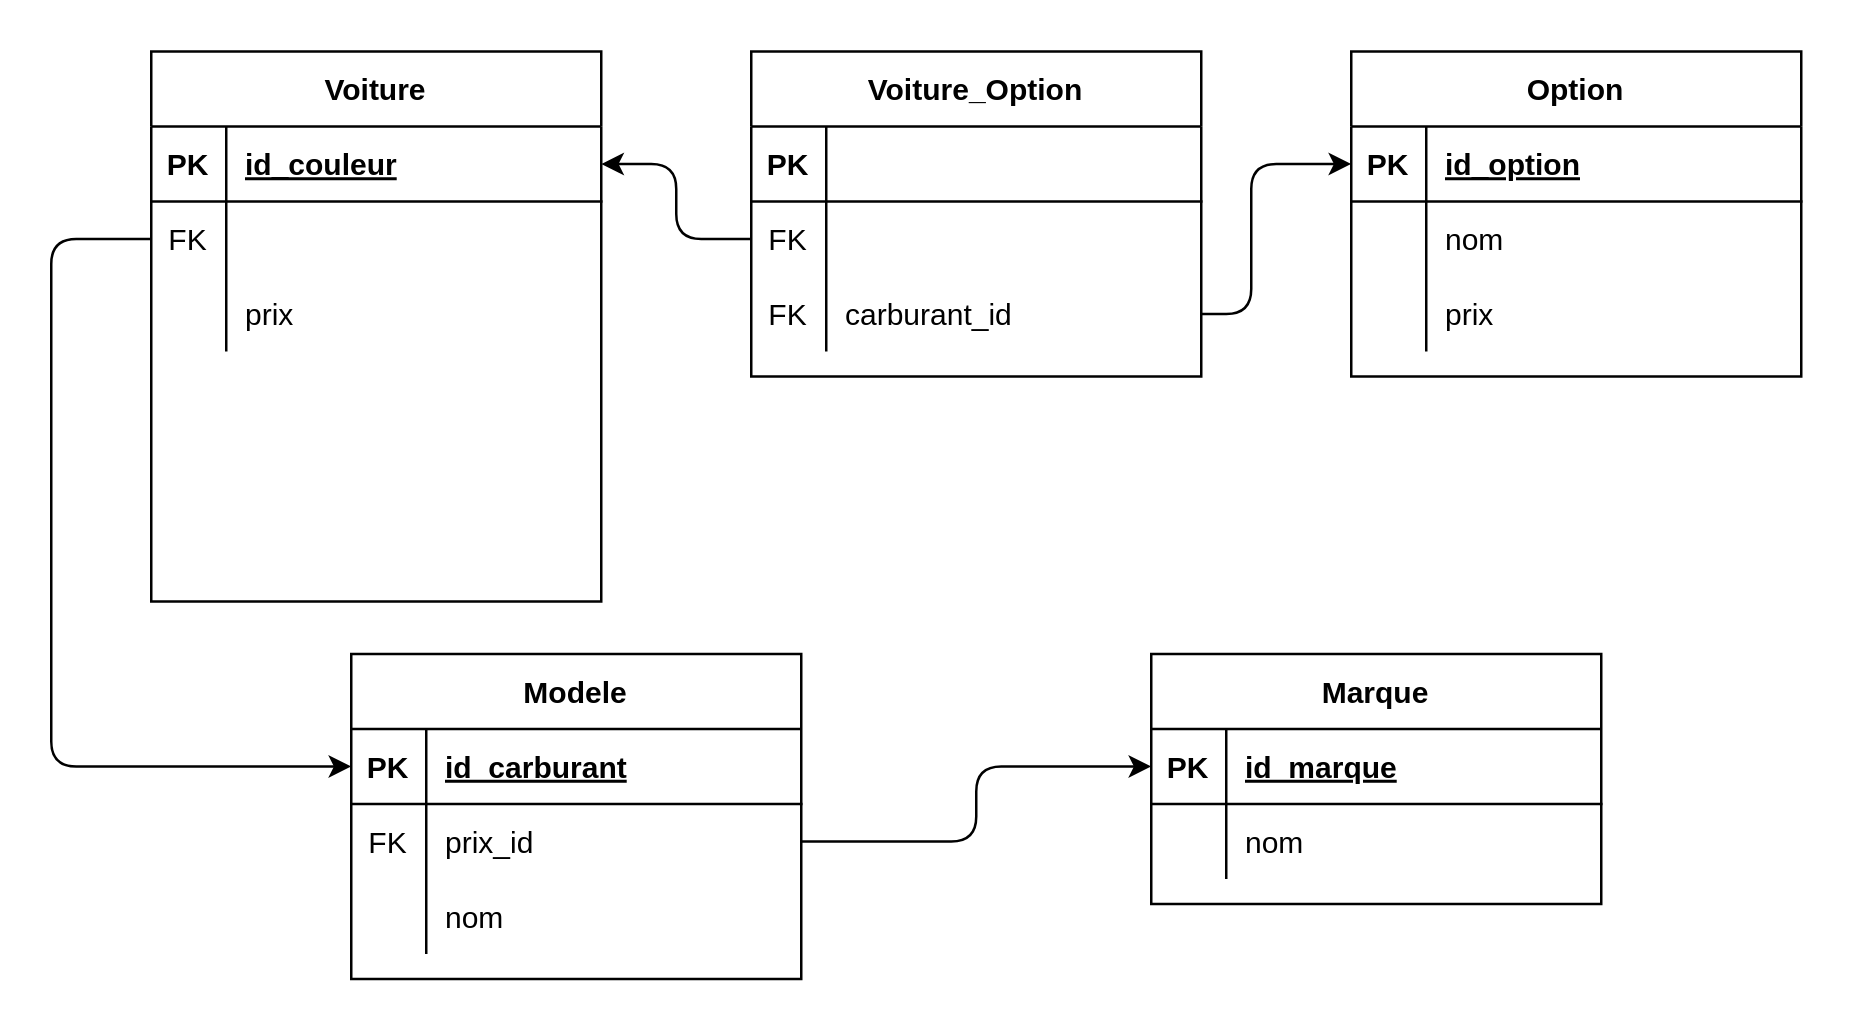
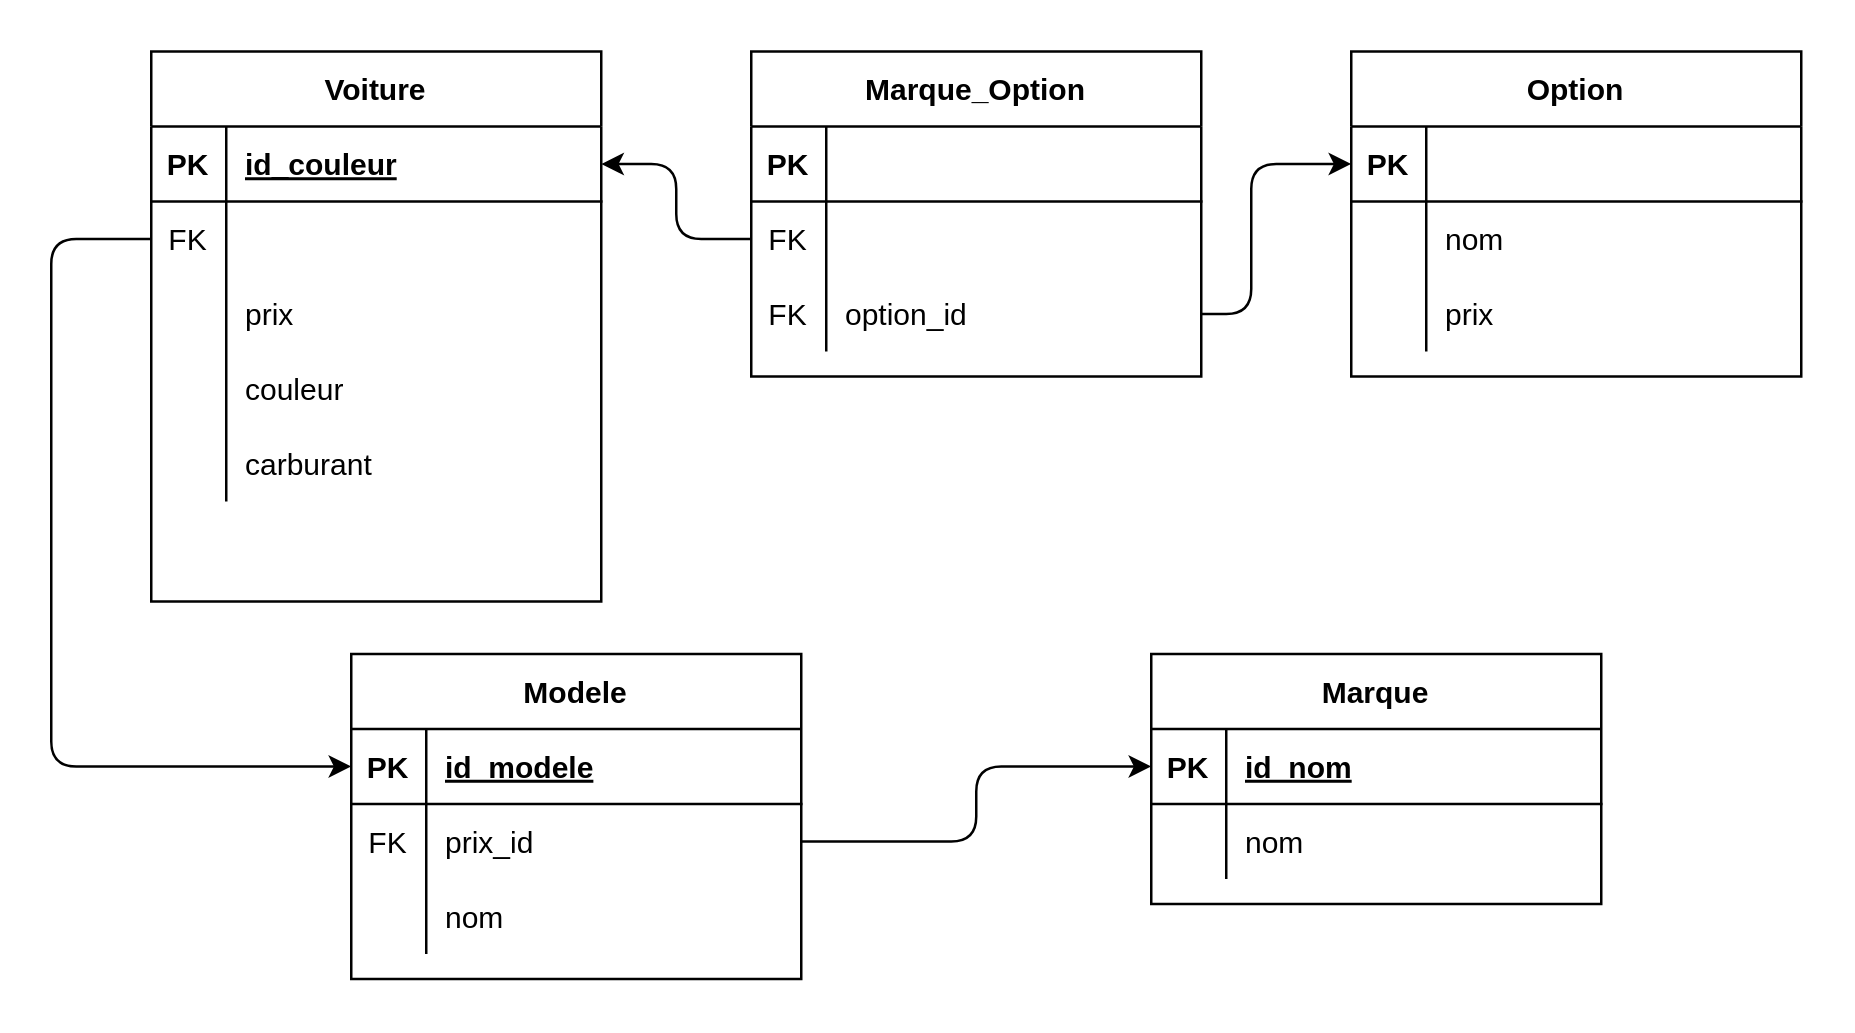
node "Voiture_Option": label "Voiture_Option" -> "Marque_Option"
node "id_option": removed
node "carburant_id": label "carburant_id" -> "option_id"
node "couleur": added
node "carburant": added
node "id_carburant": label "id_carburant" -> "id_modele"
node "id_marque": label "id_marque" -> "id_nom"
